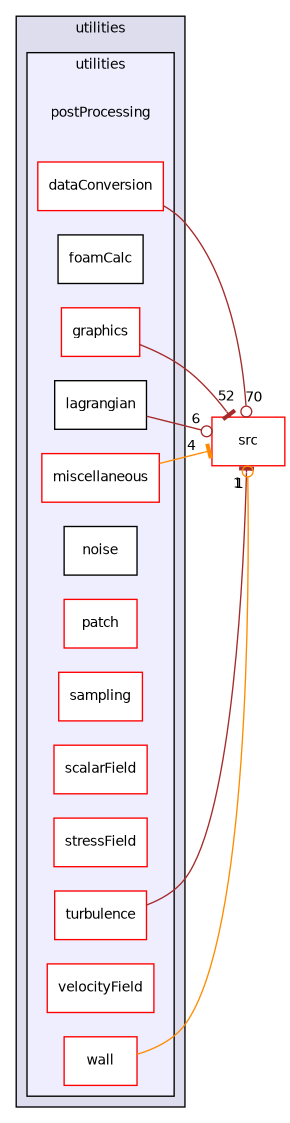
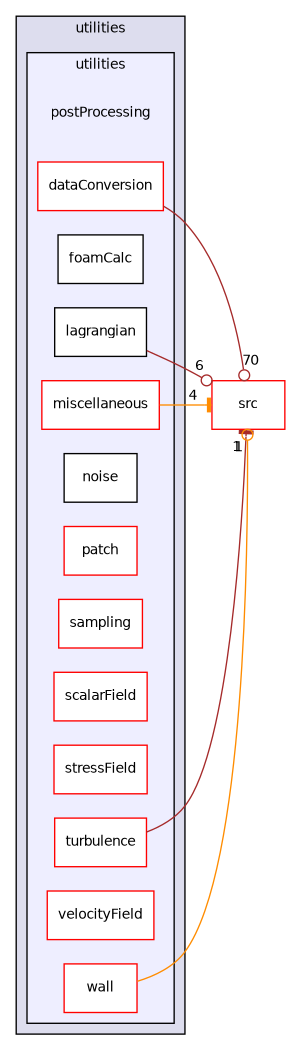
node "graphics": removed
